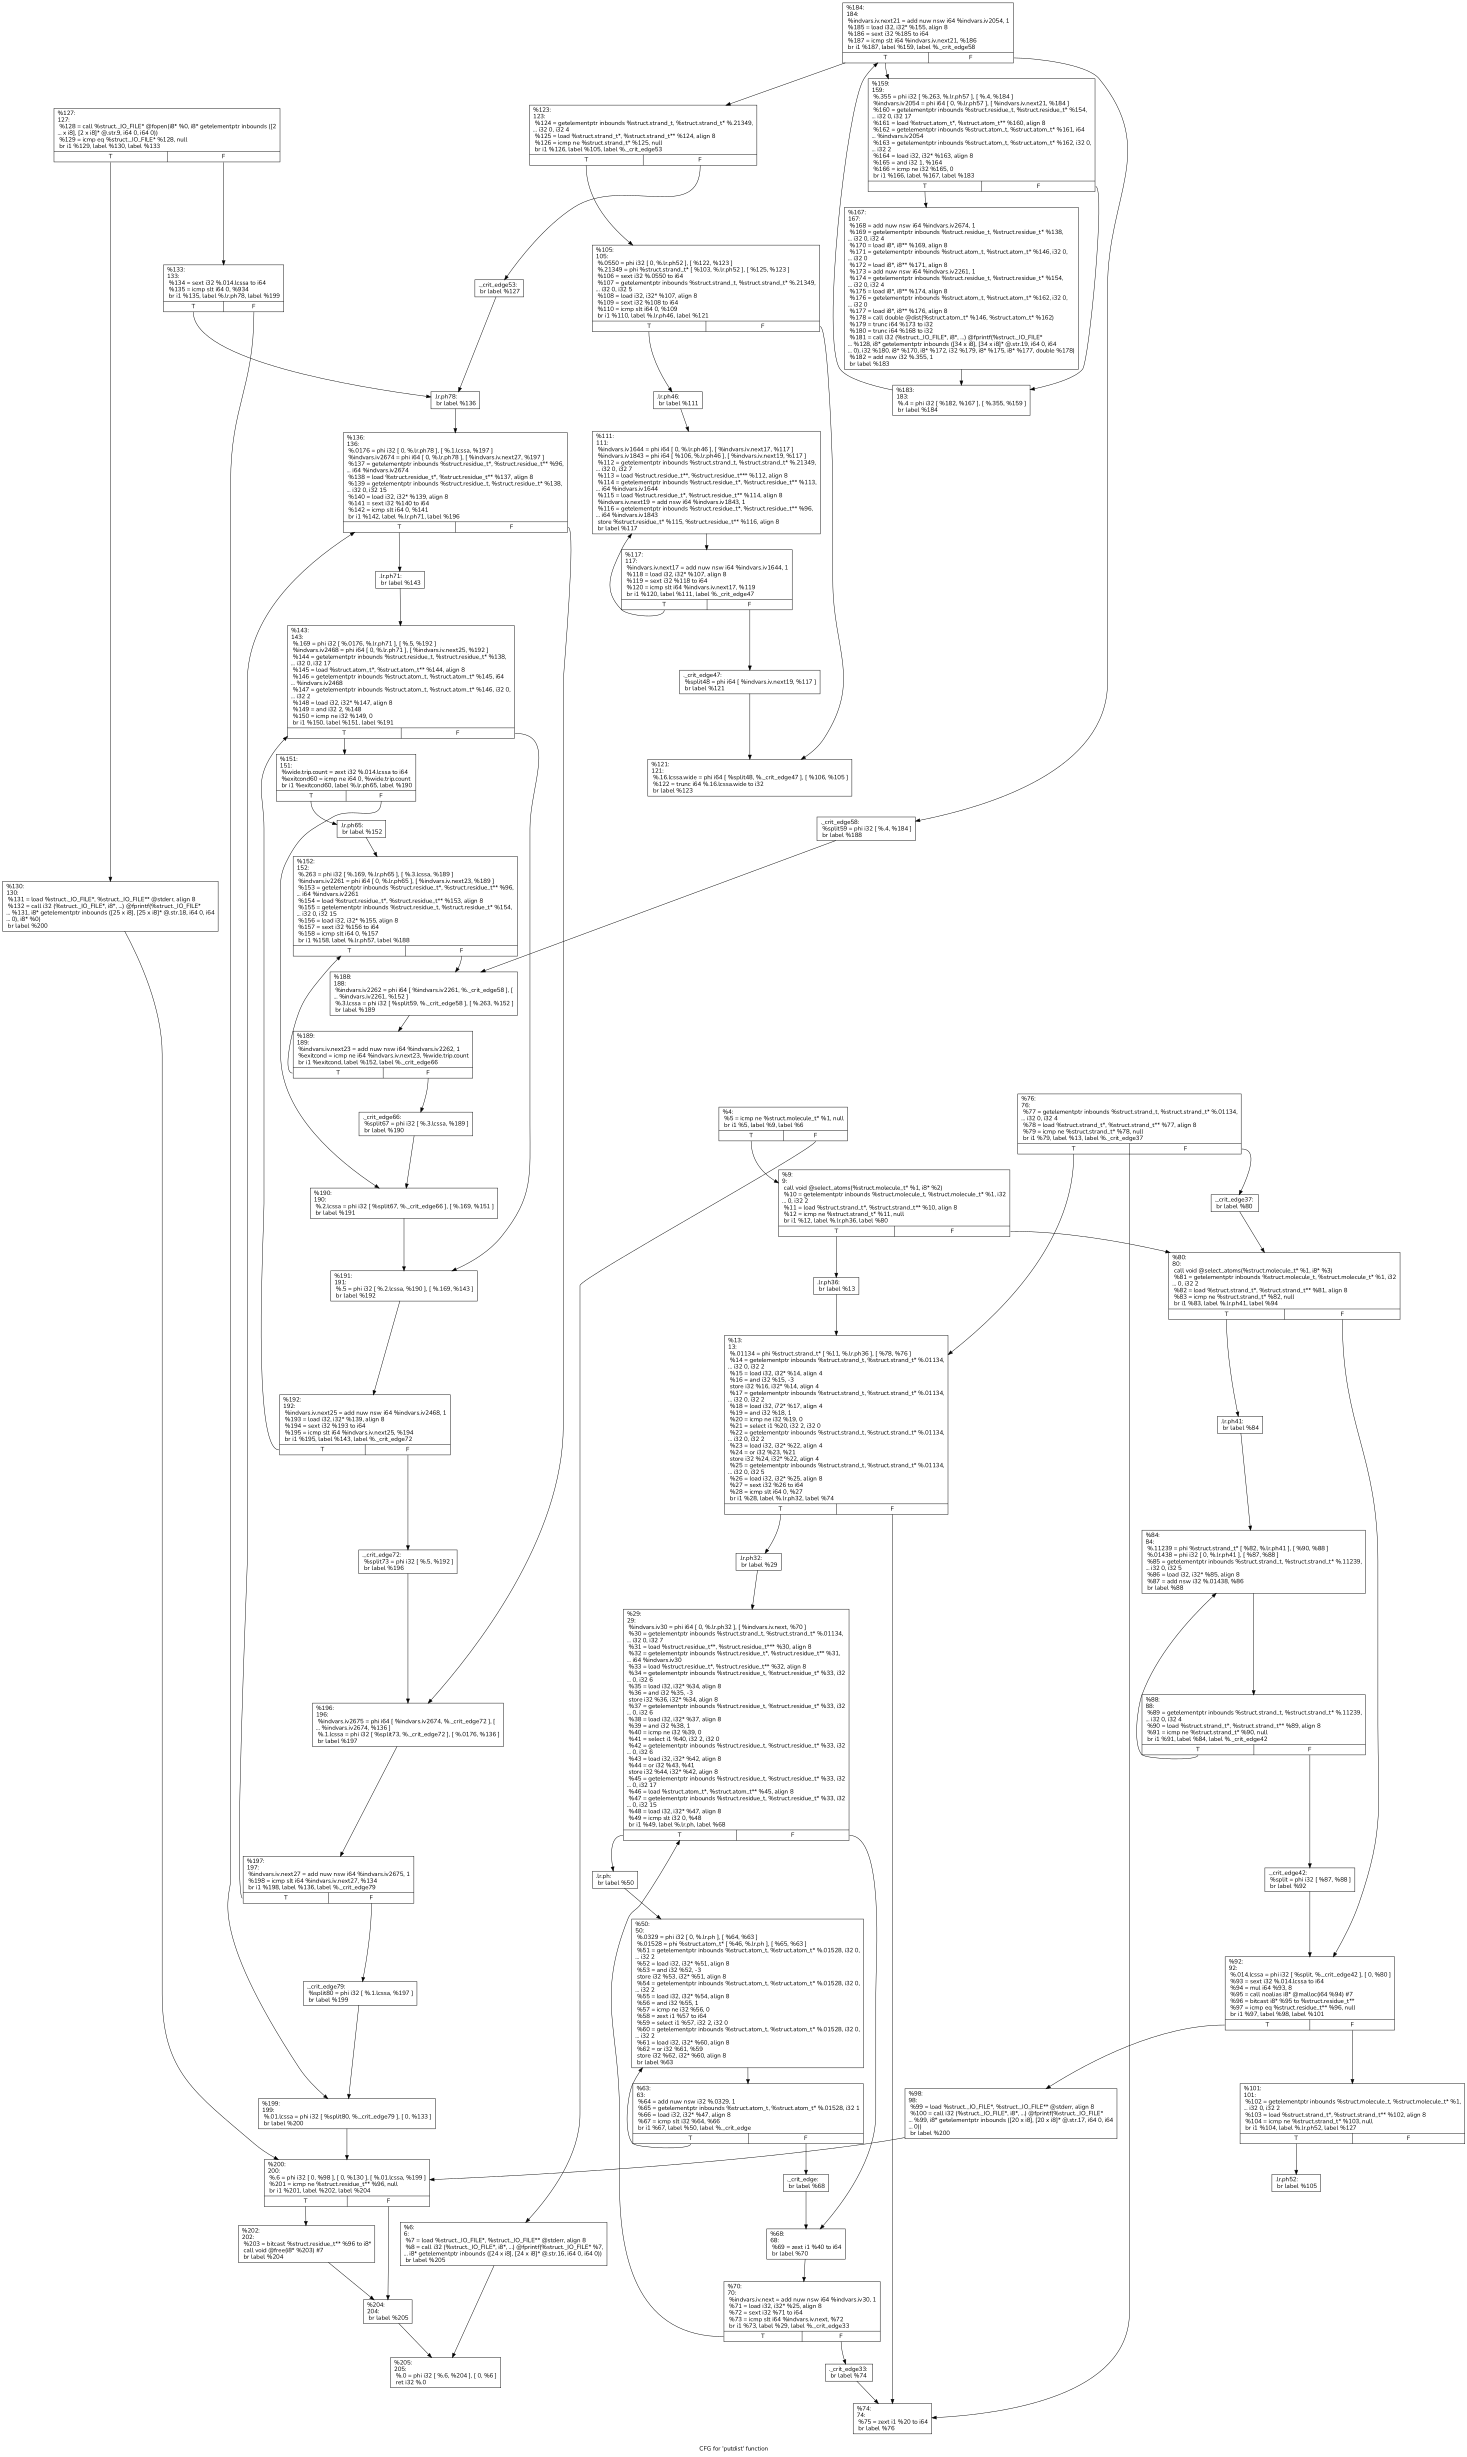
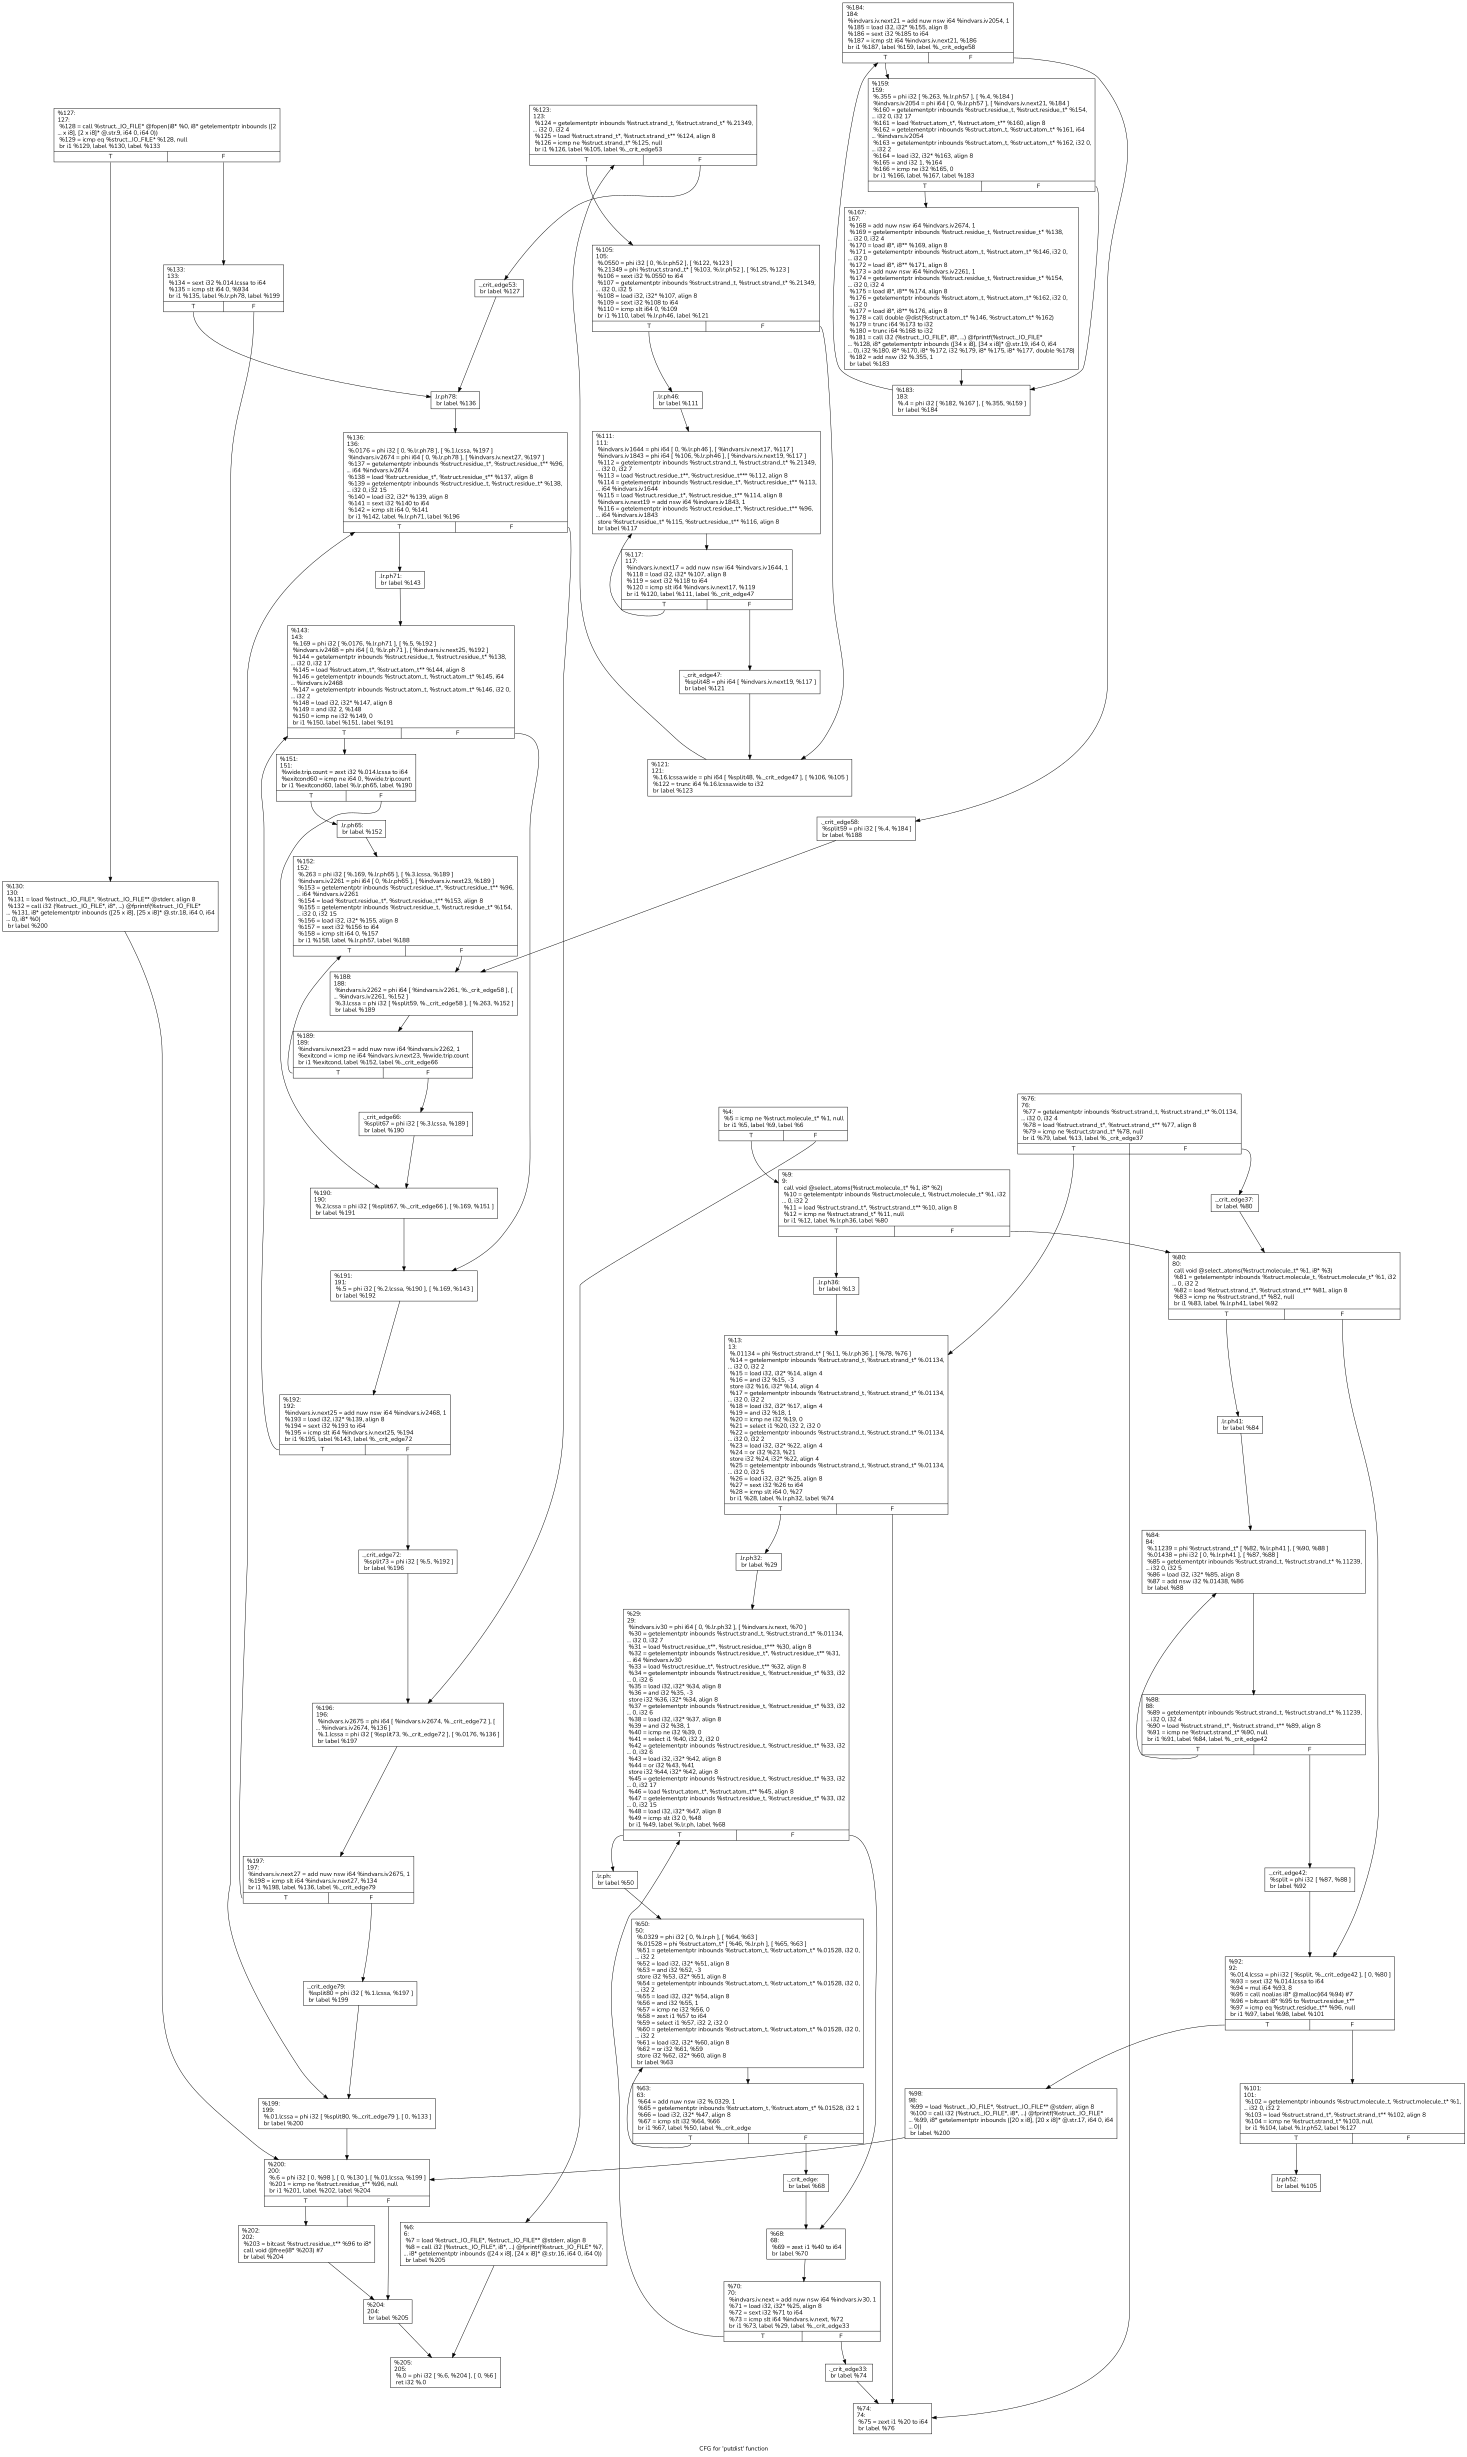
edge "%184:" -> "%123:": now "%121:" -> "%123:"
node "%80:": text "br i1 %83, label %.lr.ph41, label %94" -> "br i1 %83, label %.lr.ph41, label %92"
node "%13:": text "%18 = load i32, i72* %17, align 4" -> "%18 = load i32, i32* %17, align 4"
